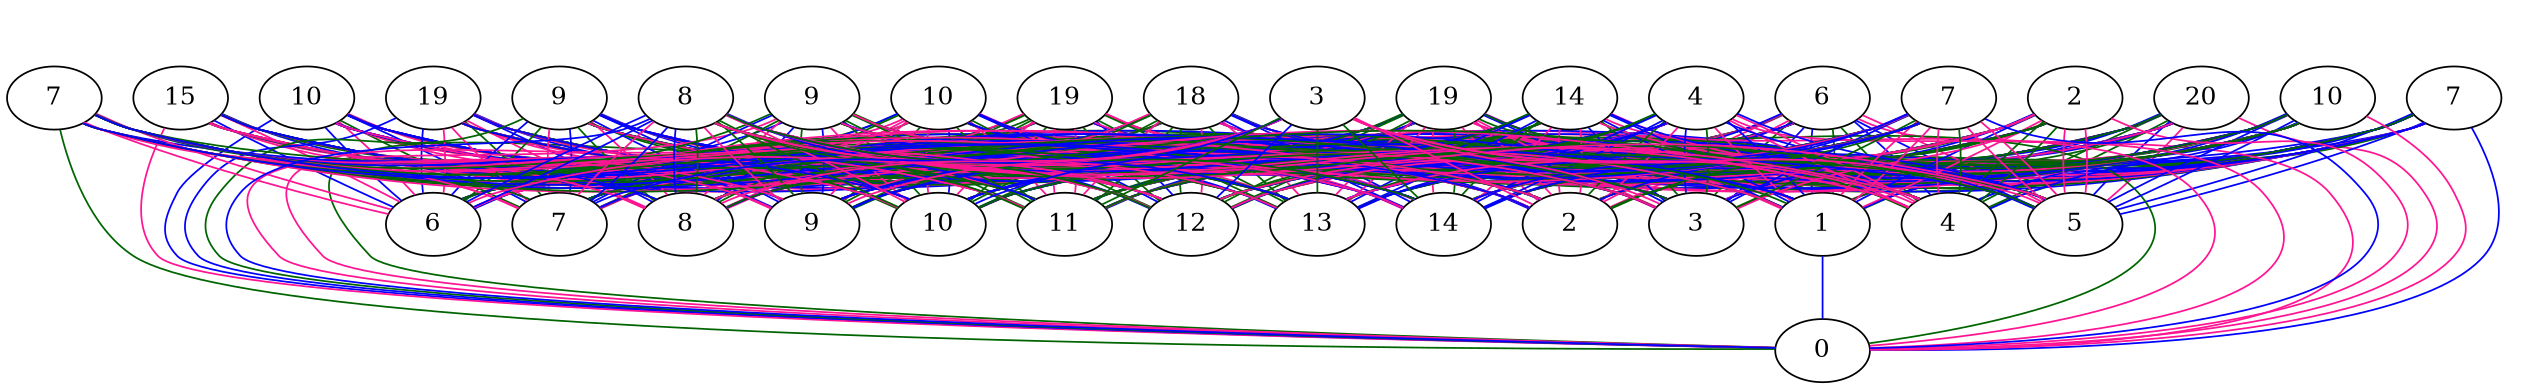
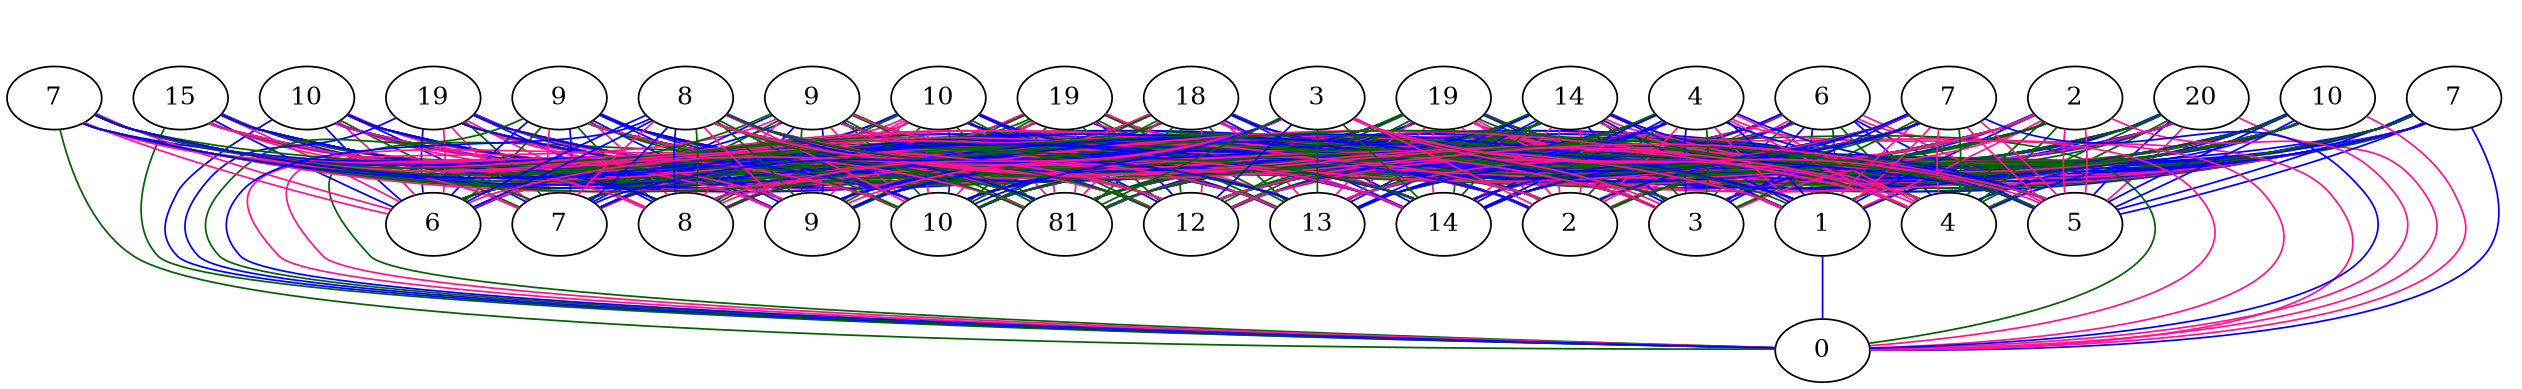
node "11": label "11" -> "81"
edge "15" -- "0": color deeppink -> darkgreen
